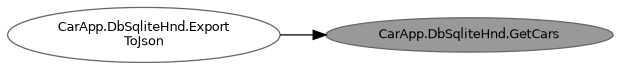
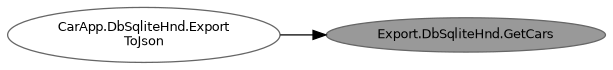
node "CarApp.DbSqliteHnd.GetCars": label "CarApp.DbSqliteHnd.GetCars" -> "Export.DbSqliteHnd.GetCars"
